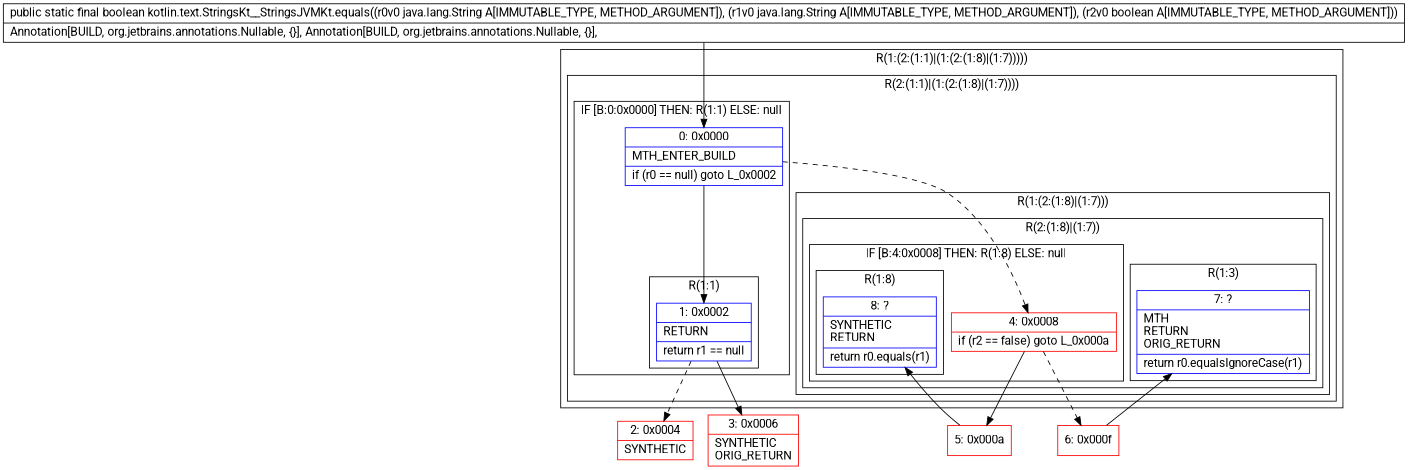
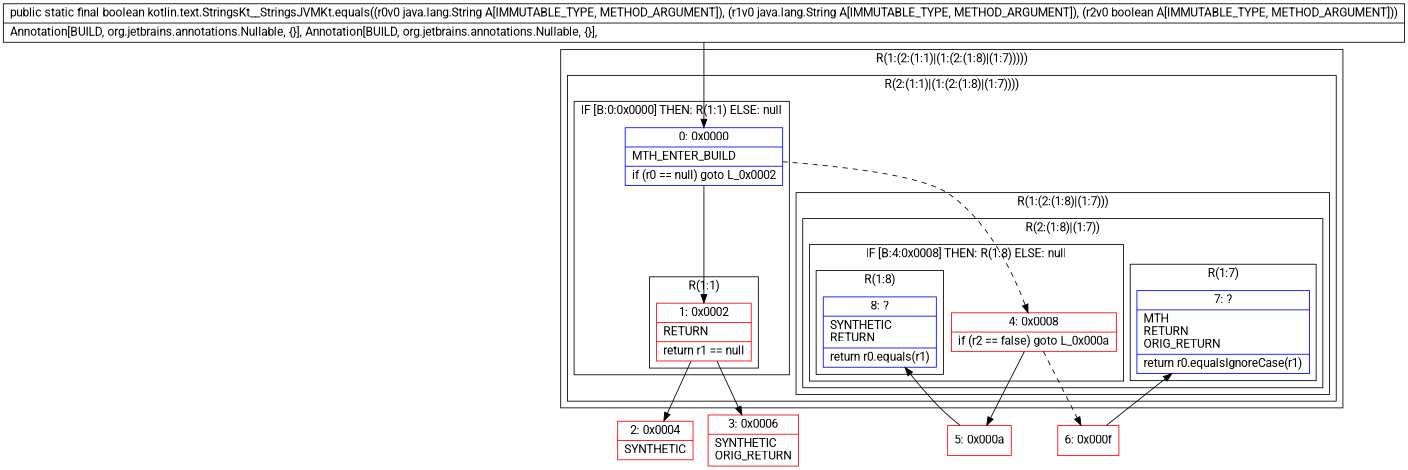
cluster "R(1:3)": label "R(1:3)" -> "R(1:7)"
node "1: 0x0002": color blue -> red
edge "1: 0x0002" -> "2: 0x0004": style dashed -> solid
